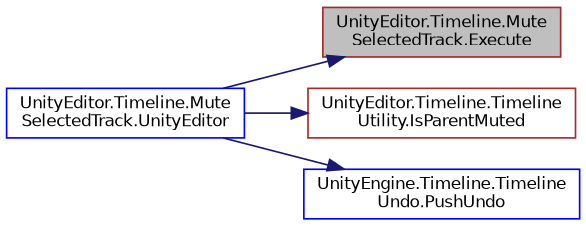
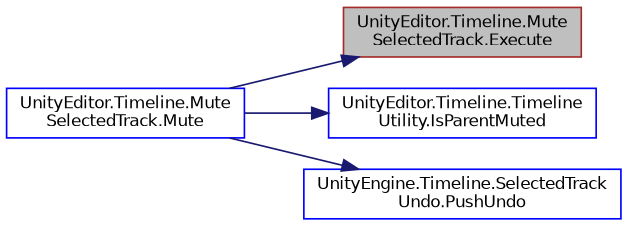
node "UnityEditor.Timeline.Mute SelectedTrack.UnityEditor": label "UnityEditor.Timeline.Mute SelectedTrack.UnityEditor" -> "UnityEditor.Timeline.Mute SelectedTrack.Mute"
node "UnityEditor.Timeline.Timeline Utility.IsParentMuted": color brown -> blue
node "UnityEngine.Timeline.Timeline Undo.PushUndo": label "UnityEngine.Timeline.Timeline Undo.PushUndo" -> "UnityEngine.Timeline.SelectedTrack Undo.PushUndo"
